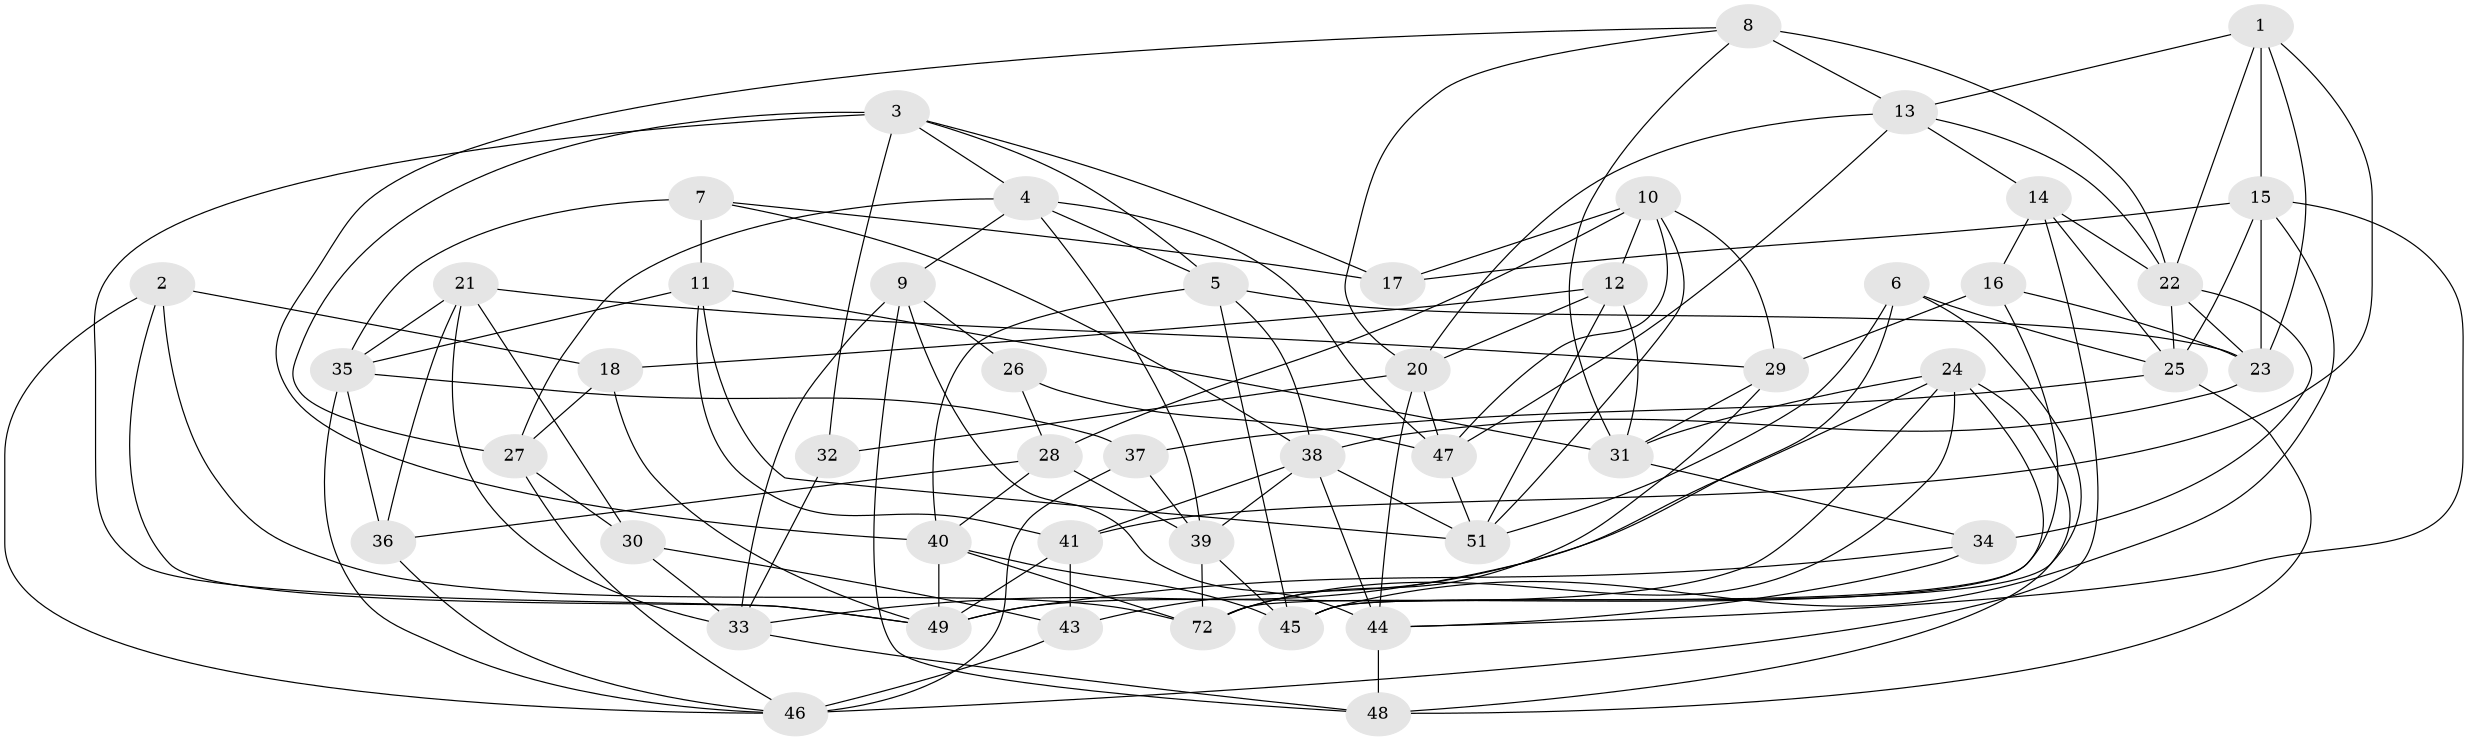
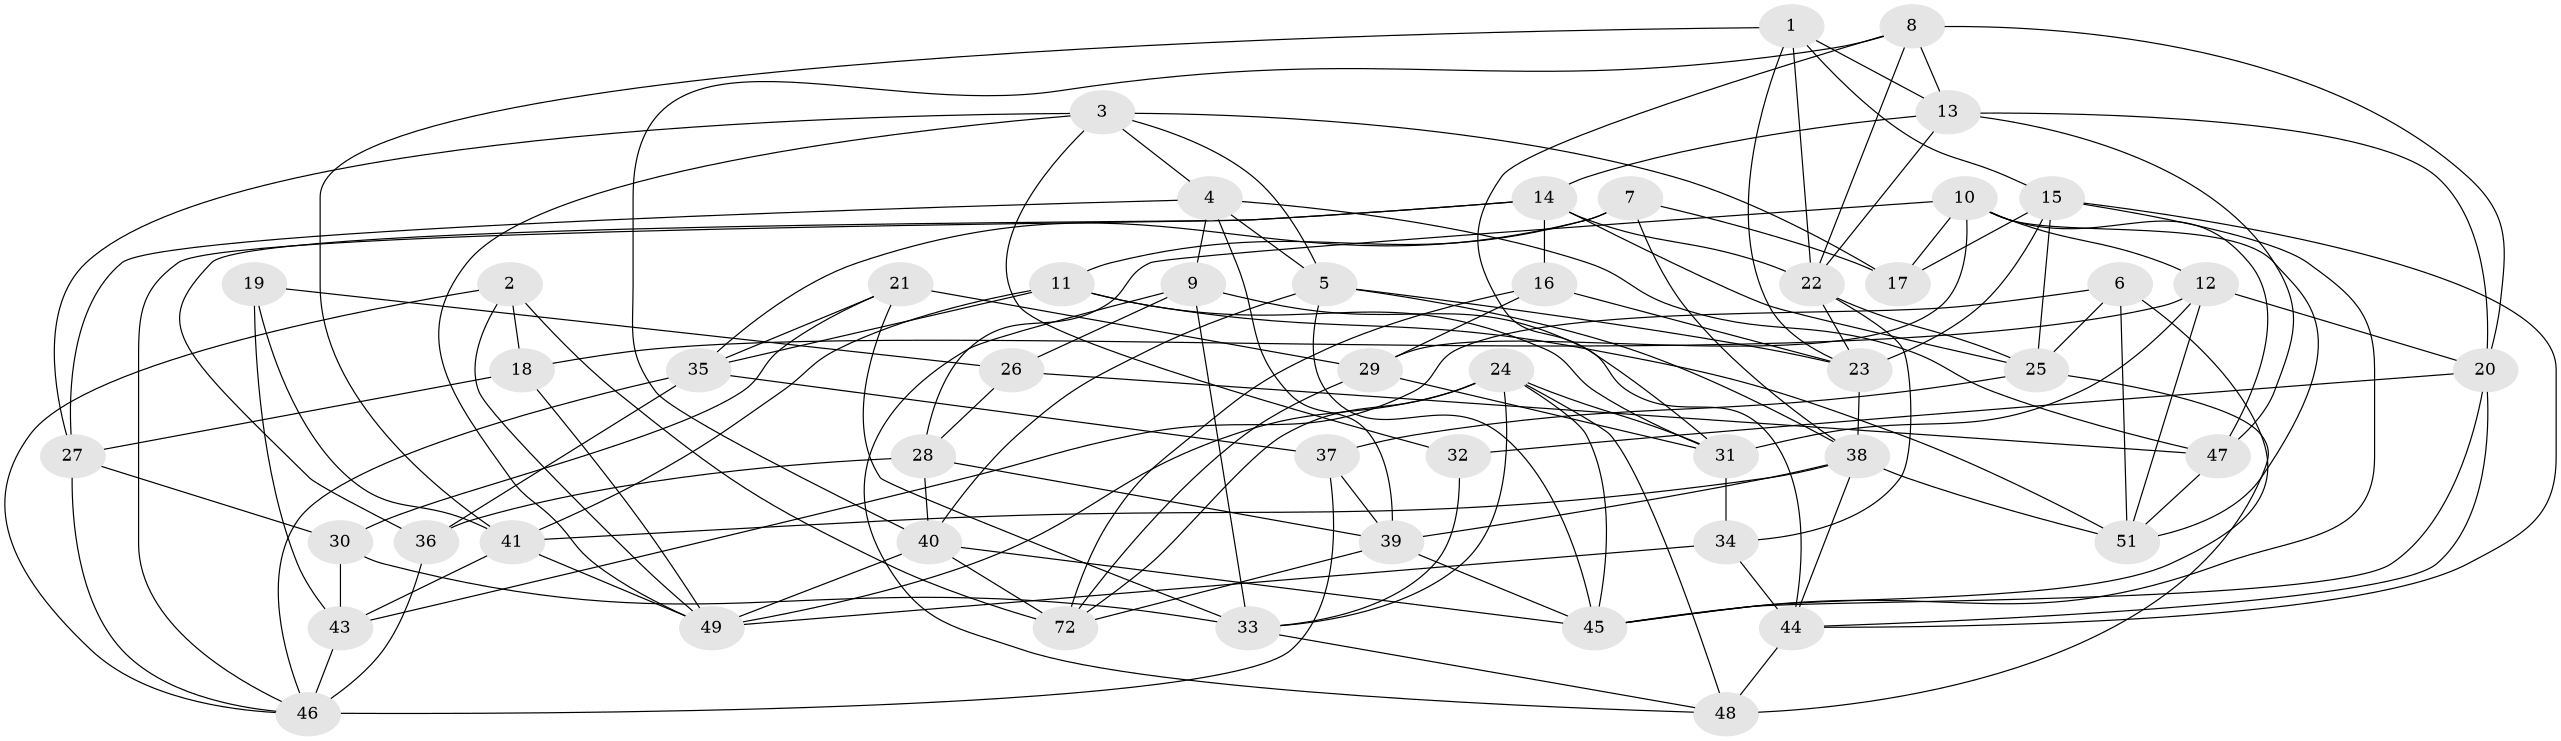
node "19": added
edge "21" -- "36": now "14" -- "36"
edge "20" -- "47": now "20" -- "45"
